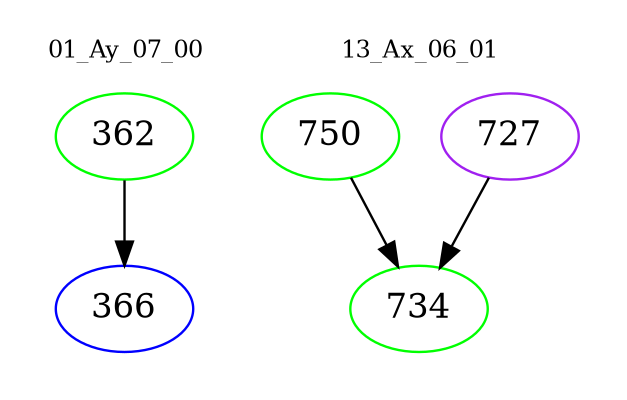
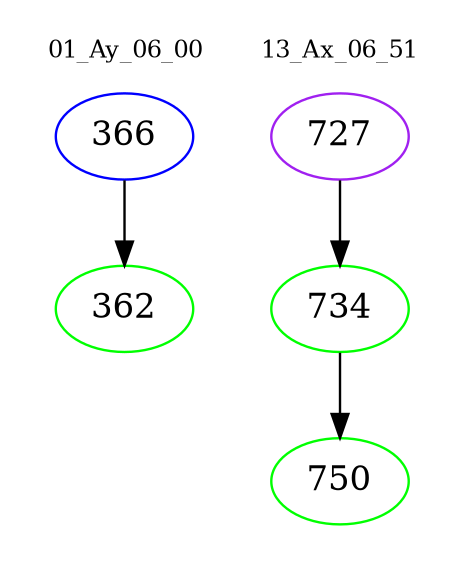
cluster "01_Ay_07_00": label "01_Ay_07_00" -> "01_Ay_06_00"
cluster "13_Ax_06_01": label "13_Ax_06_01" -> "13_Ax_06_51"
edge "362" -> "366": reversed
edge "750" -> "734": reversed
